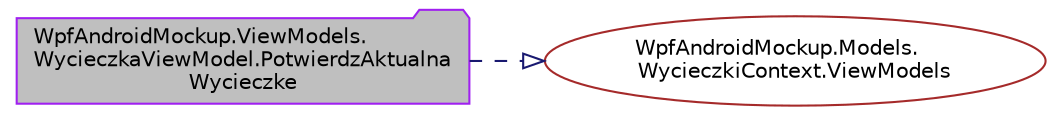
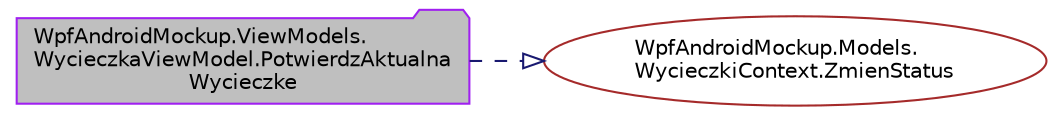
node "WpfAndroidMockup.Models. WycieczkiContext.ViewModels": label "WpfAndroidMockup.Models. WycieczkiContext.ViewModels" -> "WpfAndroidMockup.Models. WycieczkiContext.ZmienStatus"
